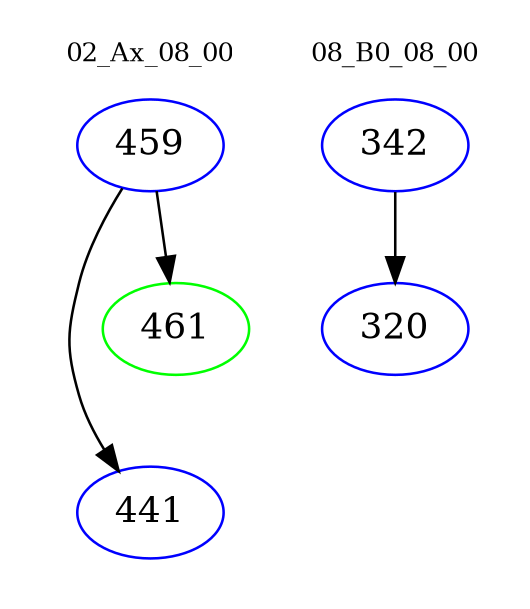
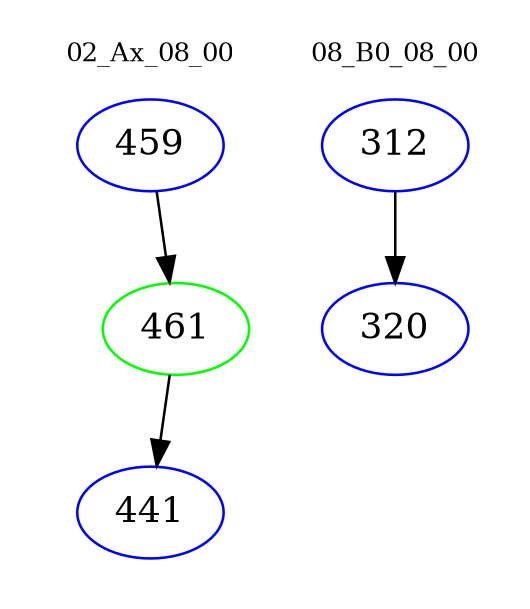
node "342": label "342" -> "312"
edge "459" -> "441": now "461" -> "441"
